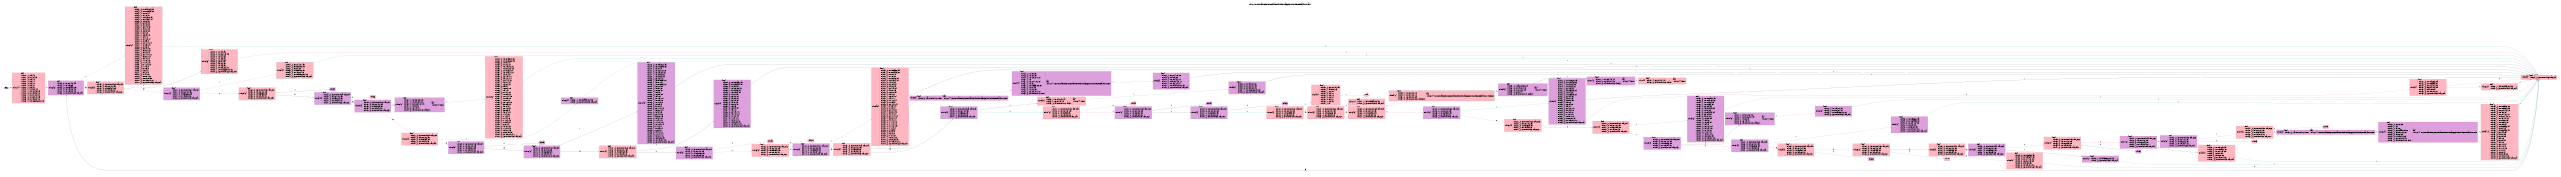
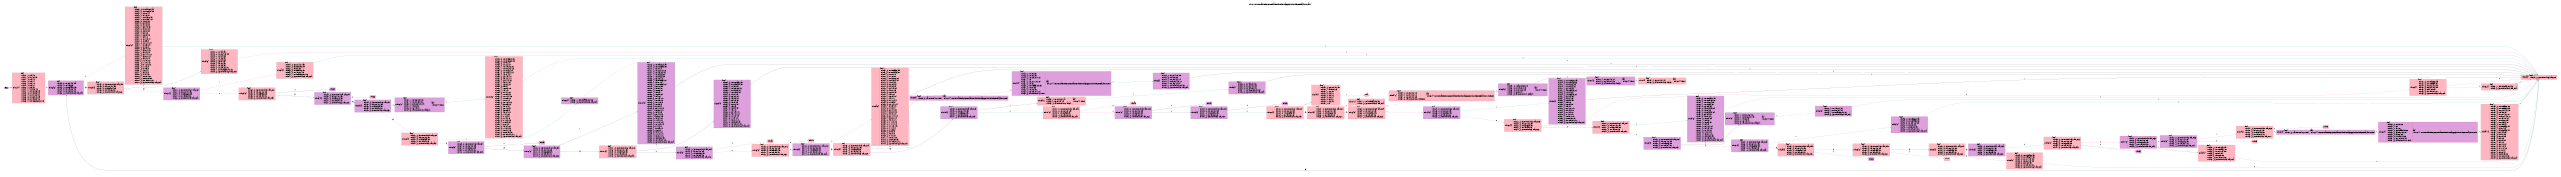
node "0x401e1e [12]": removed
